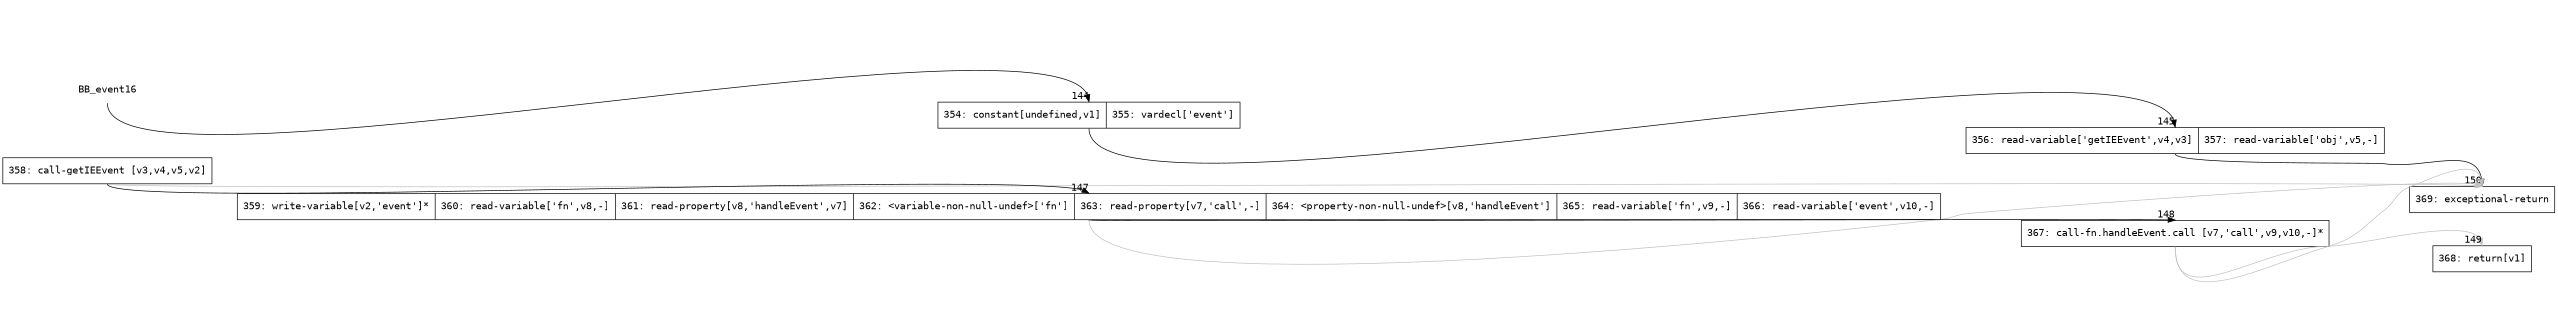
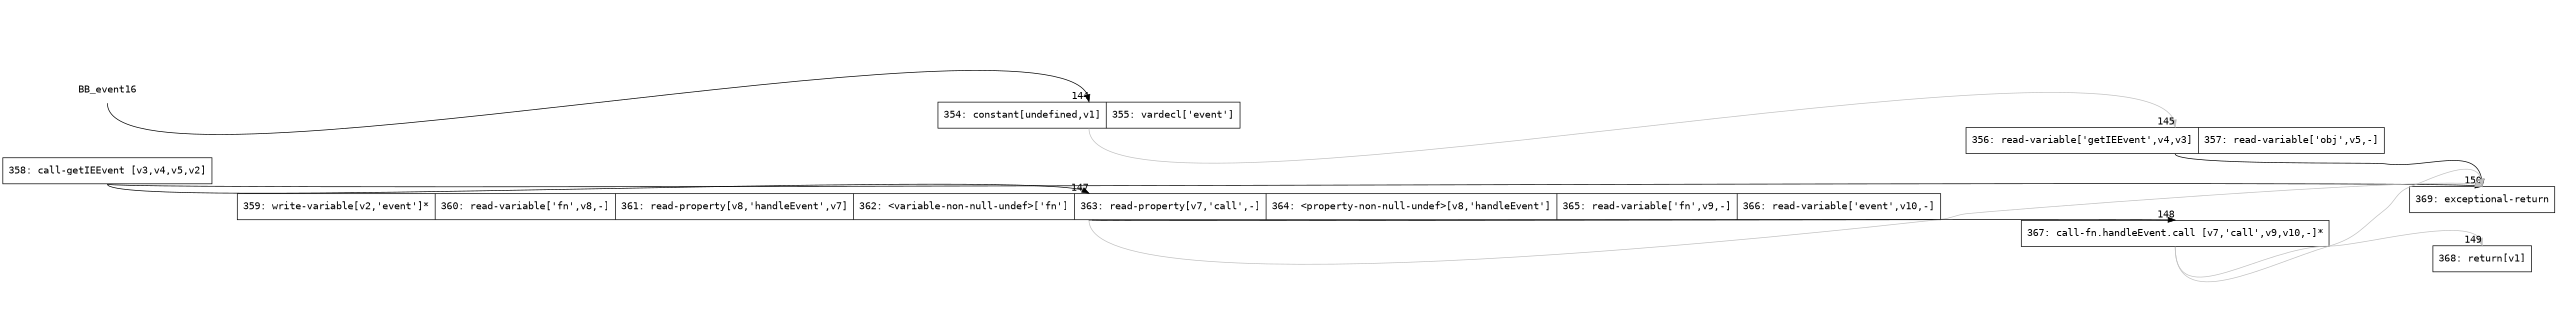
edge "354: constant[undefined,v1]" -> "356: read-variable['getIEEvent',v4,v3]": color black -> gray
edge "358: call-getIEEvent [v3,v4,v5,v2]" -> "369: exceptional-return": color gray -> black
